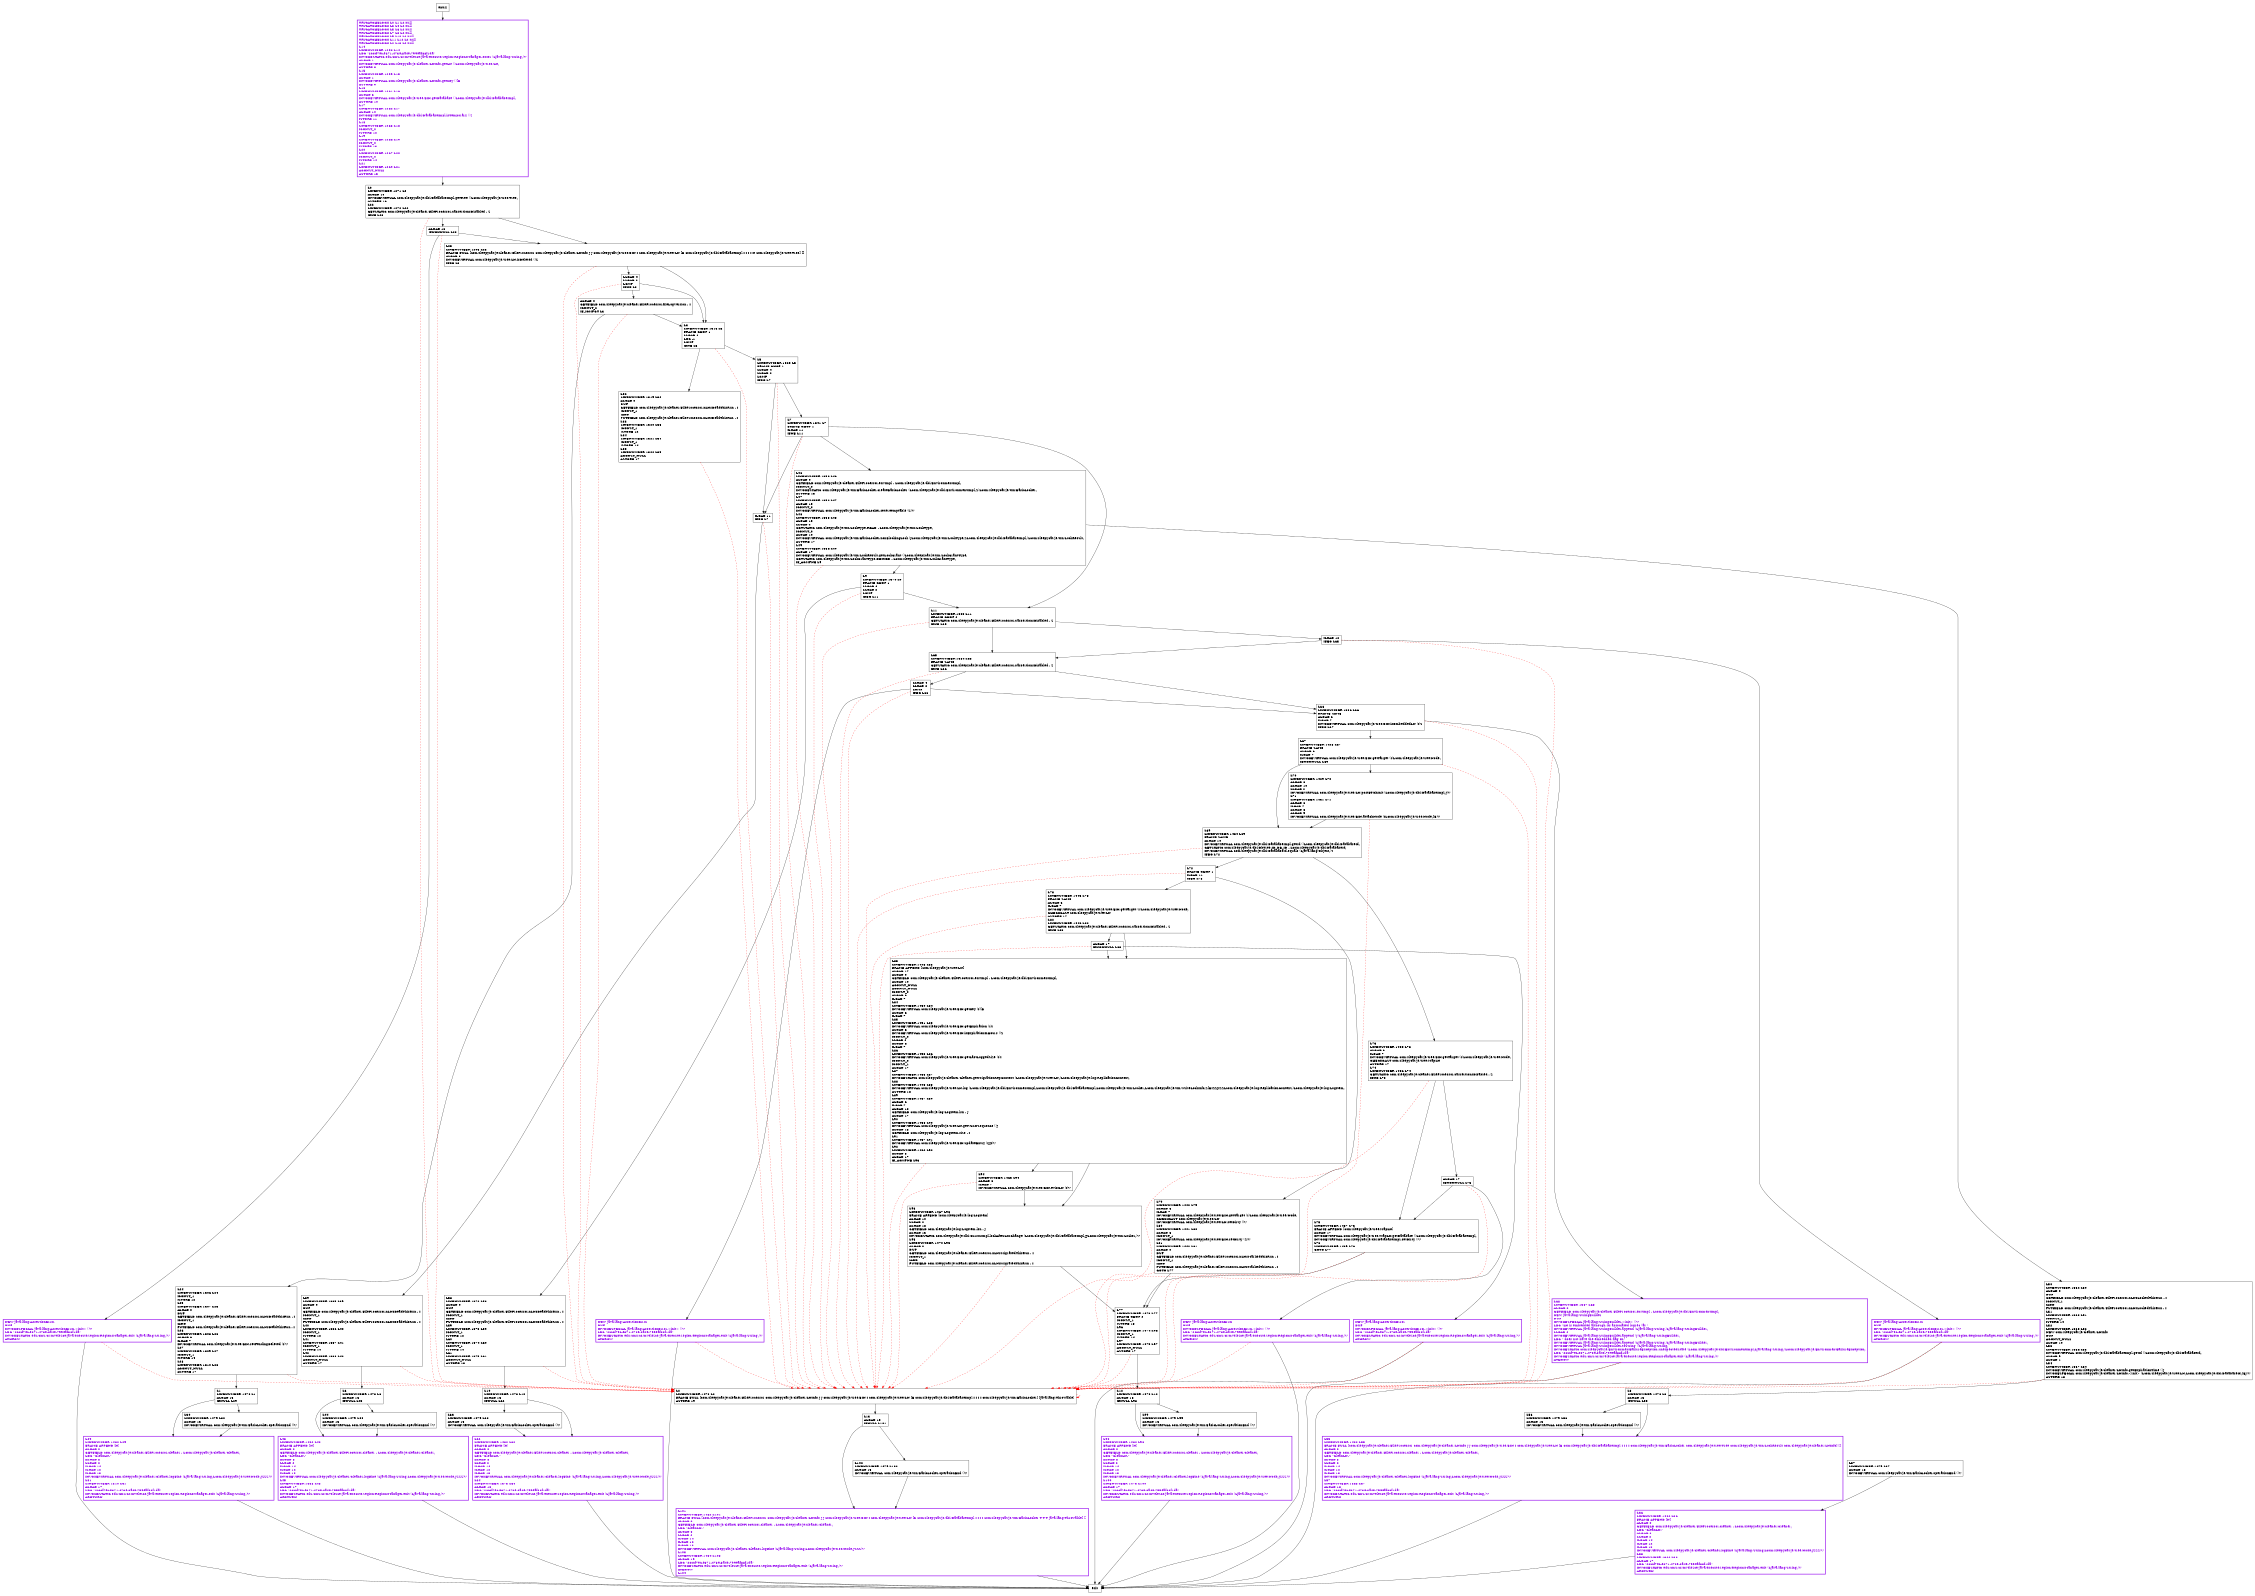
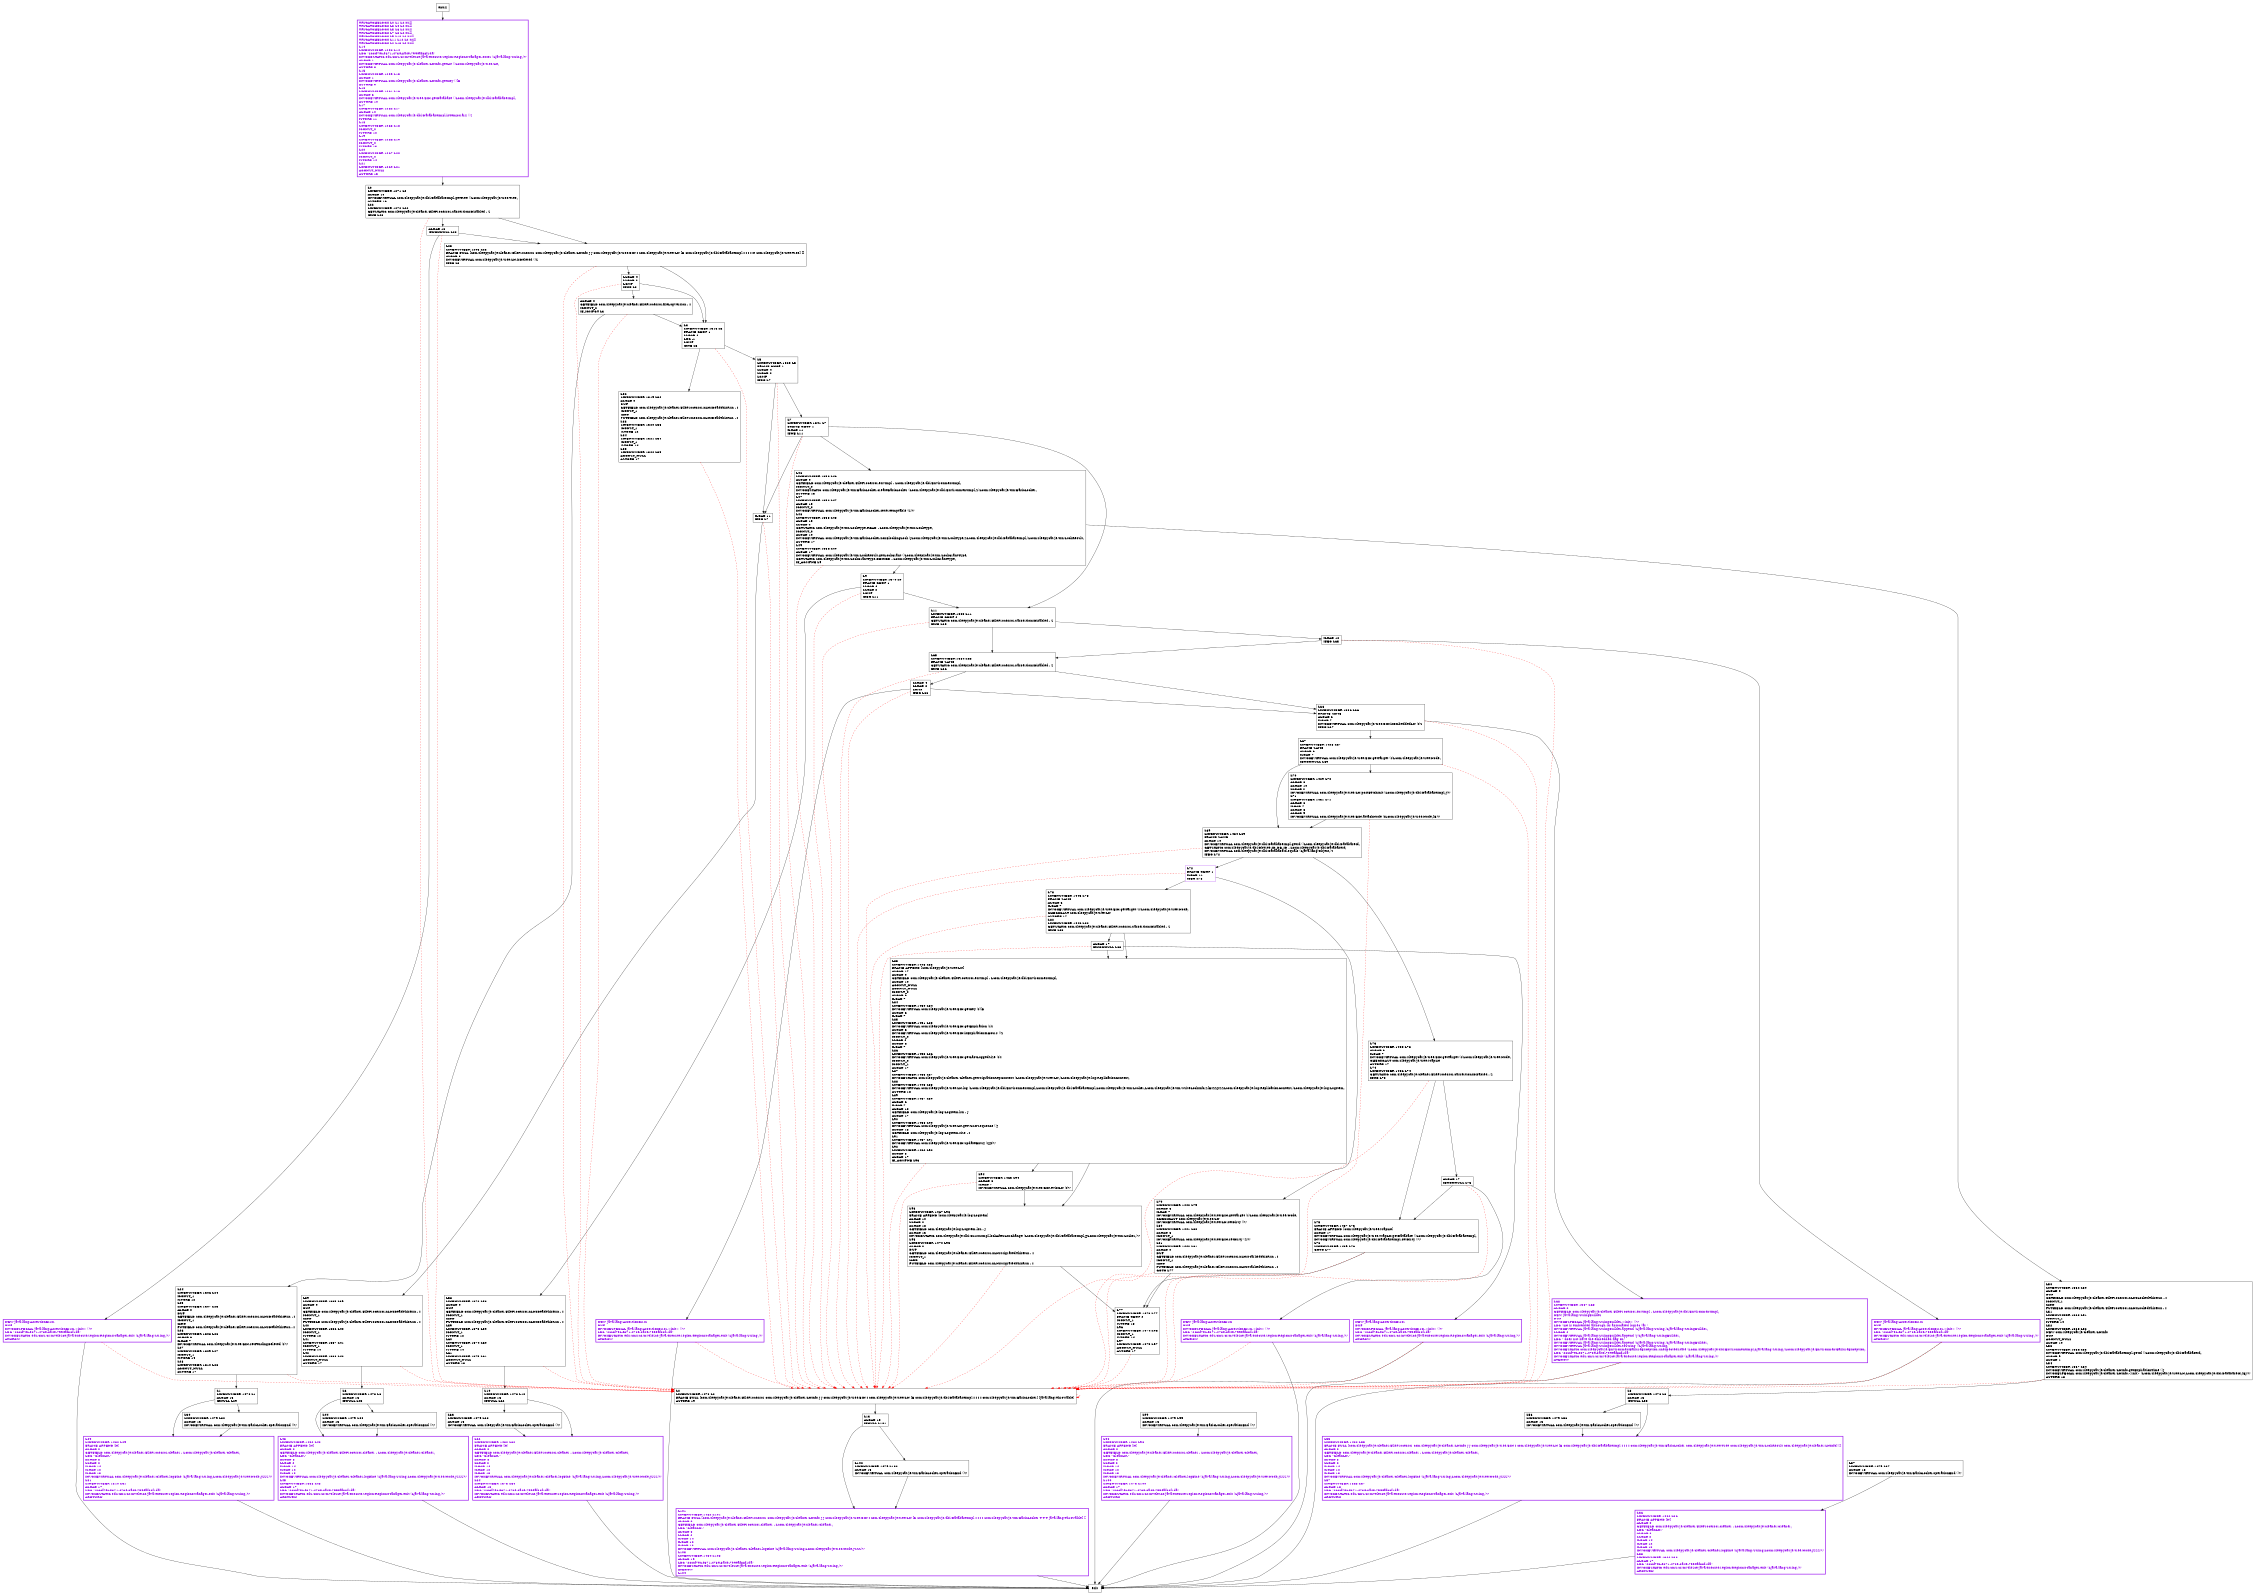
node "L72 FRAME CHOP 1 ILOAD 11 IFEQ L78": color black -> purple
node "L12 LINENUMBER 1478 L12 ALOAD 15 IFNULL L98": removed
